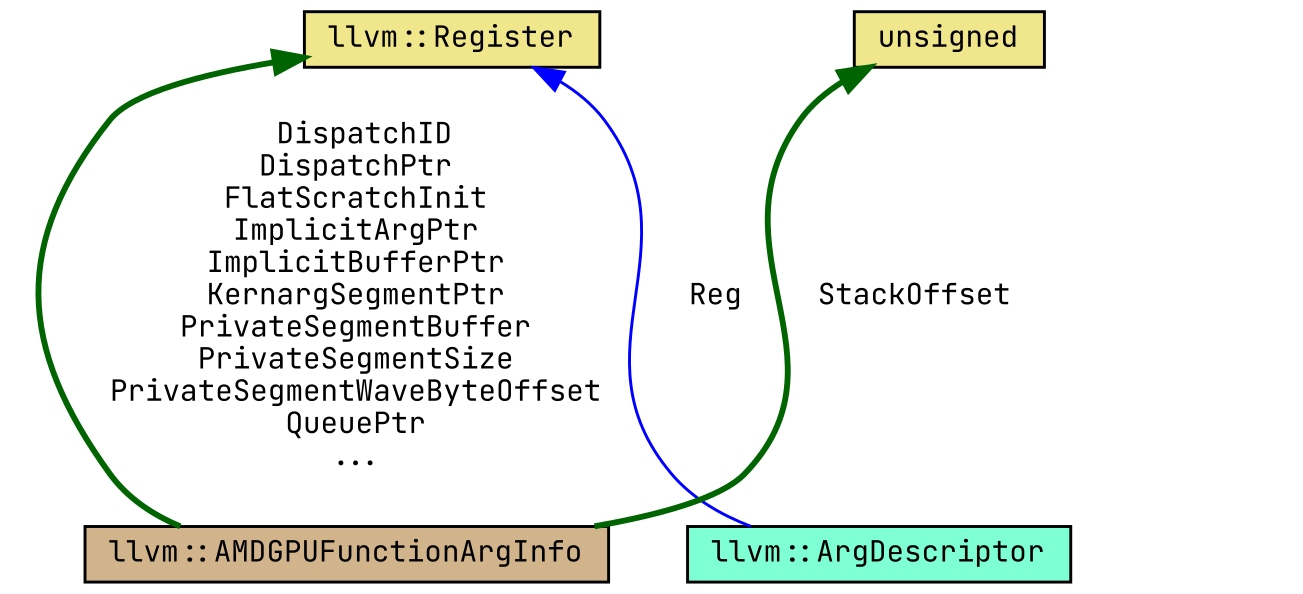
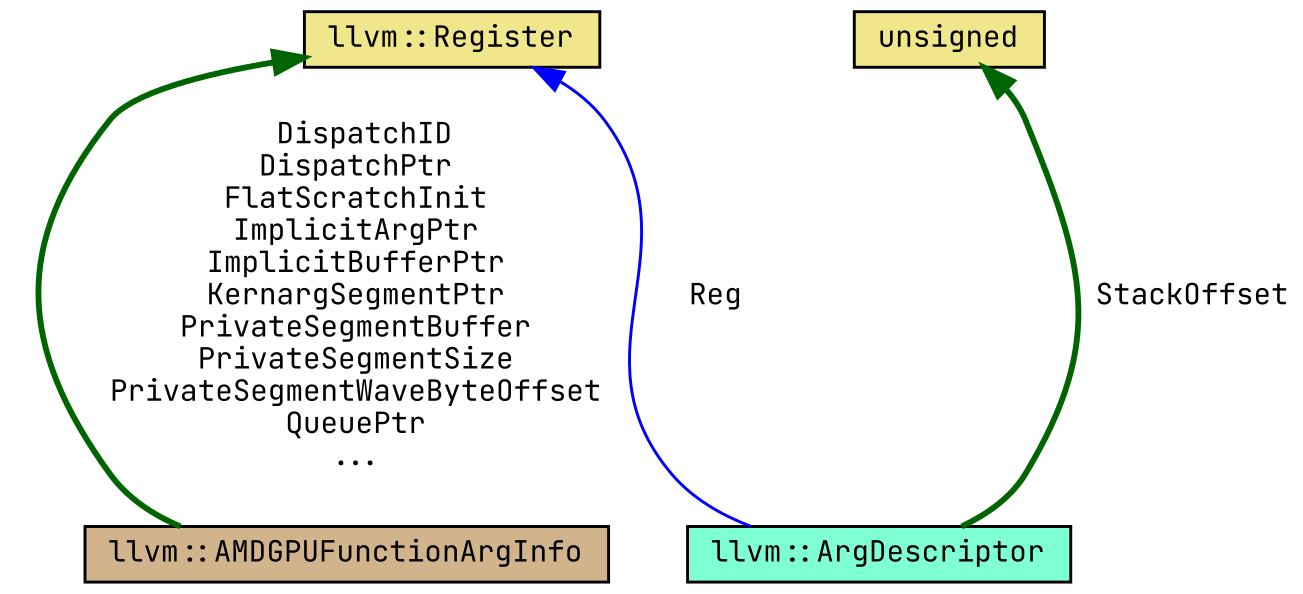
edge "llvm::AMDGPUFunctionArgInfo" -> "unsigned": now "llvm::ArgDescriptor" -> "unsigned"
